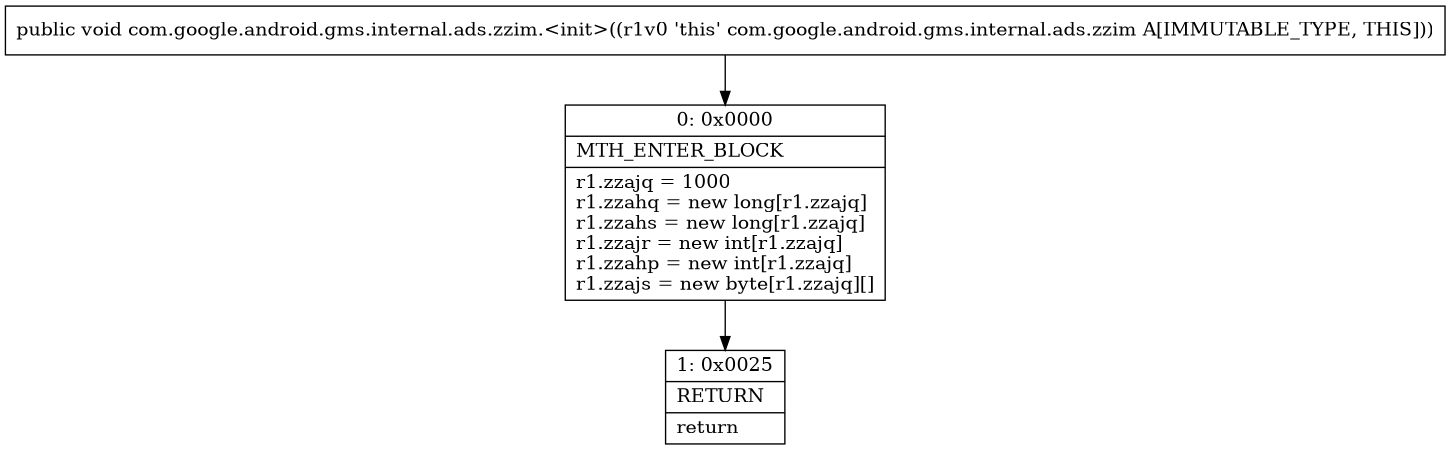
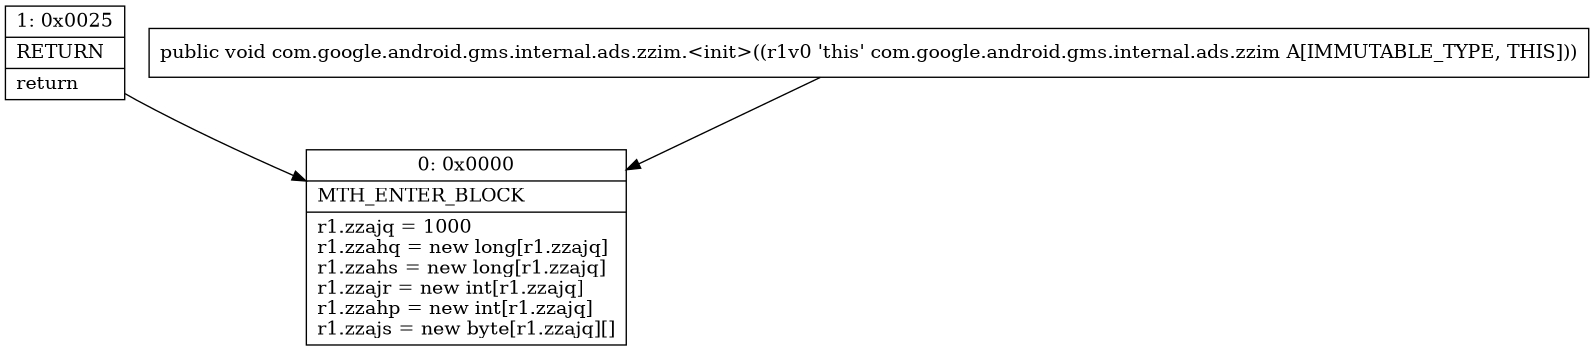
edge "0: 0x0000" -> "1: 0x0025": reversed
